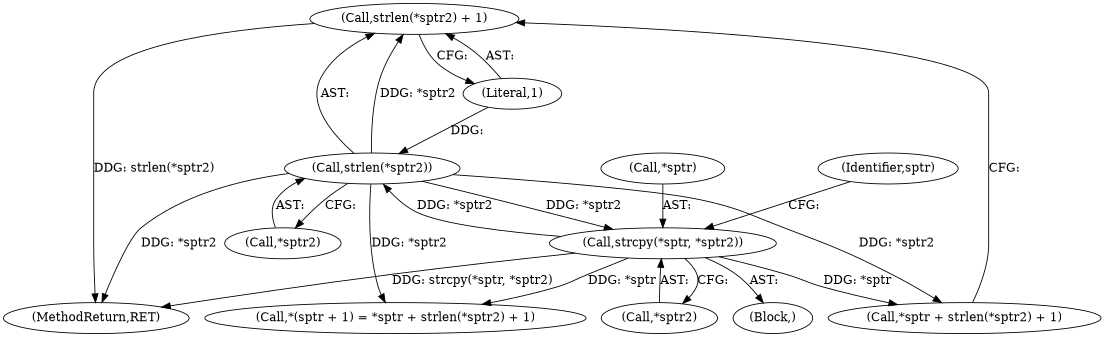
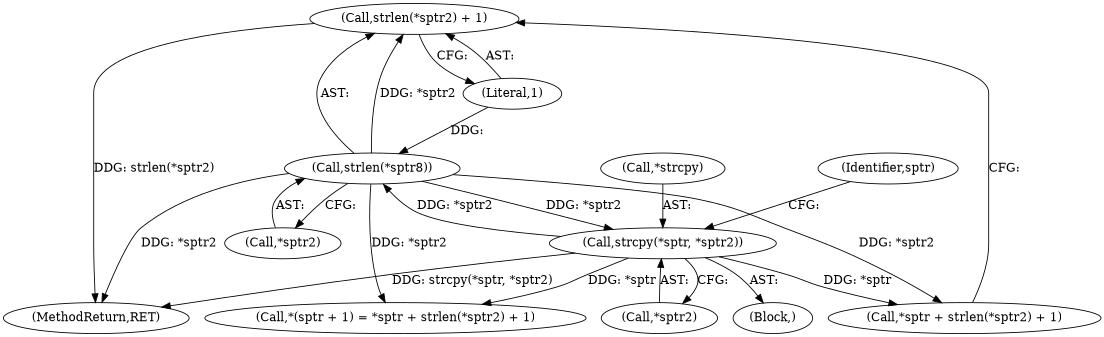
node "(Call,strlen(*sptr2))": label "(Call,strlen(*sptr2))" -> "(Call,strlen(*sptr8))"
node "(Call,*sptr)": label "(Call,*sptr)" -> "(Call,*strcpy)"
